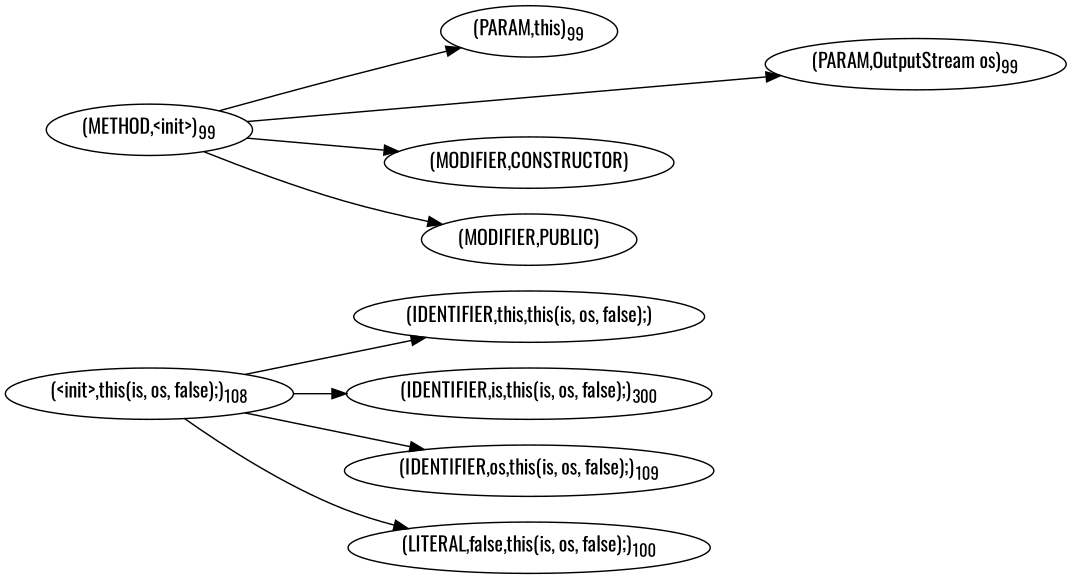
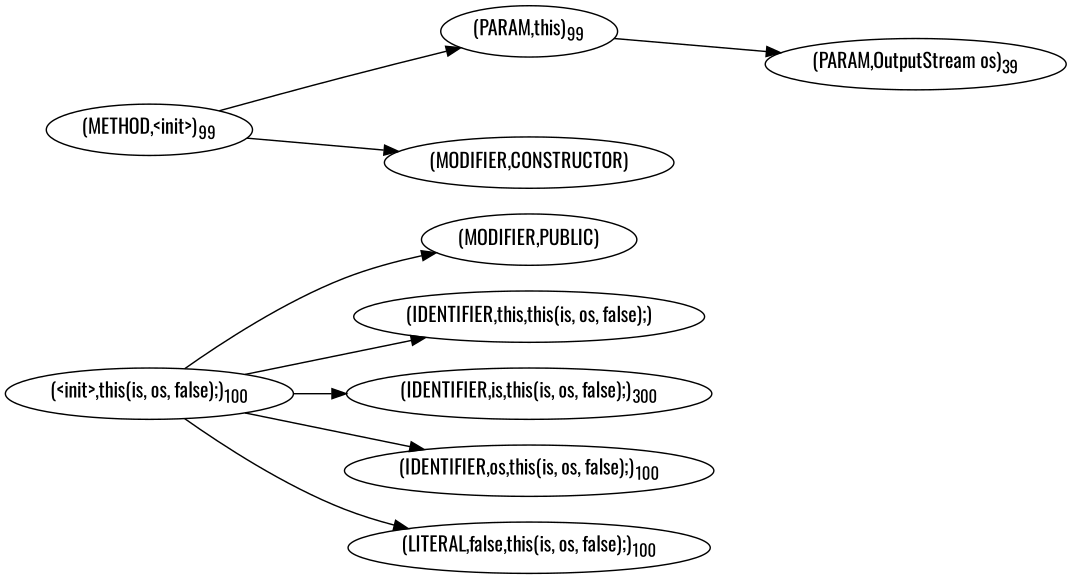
node "(PARAM,OutputStream os)": text "99" -> "39"
edge "(METHOD,<init>)" -> "(PARAM,OutputStream os)": now "(PARAM,this)" -> "(PARAM,OutputStream os)"
edge "(METHOD,<init>)" -> "(MODIFIER,PUBLIC)": now "(<init>,this(is, os, false);)" -> "(MODIFIER,PUBLIC)"
node "(<init>,this(is, os, false);)": text "108" -> "100"
node "(IDENTIFIER,os,this(is, os, false);)": text "109" -> "100"
